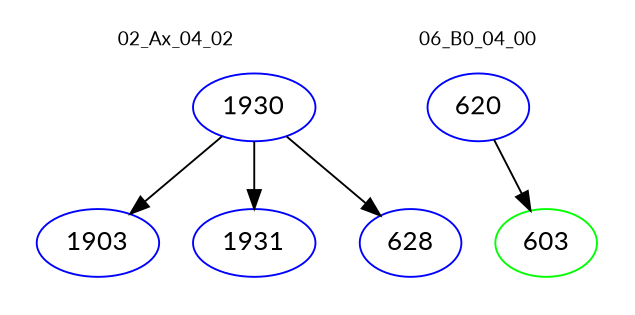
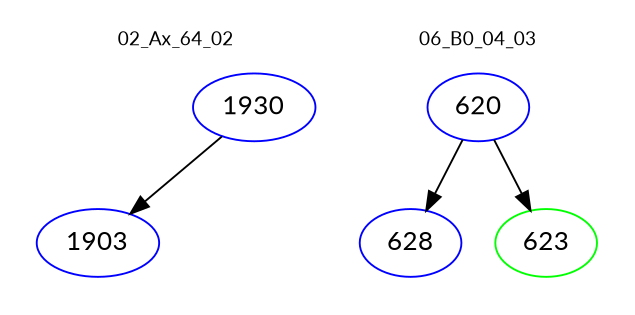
cluster "02_Ax_04_02": label "02_Ax_04_02" -> "02_Ax_64_02"
cluster "06_B0_04_00": label "06_B0_04_00" -> "06_B0_04_03"
edge "1930" -> "628": now "620" -> "628"
node "1931": removed
node "603": label "603" -> "623"
